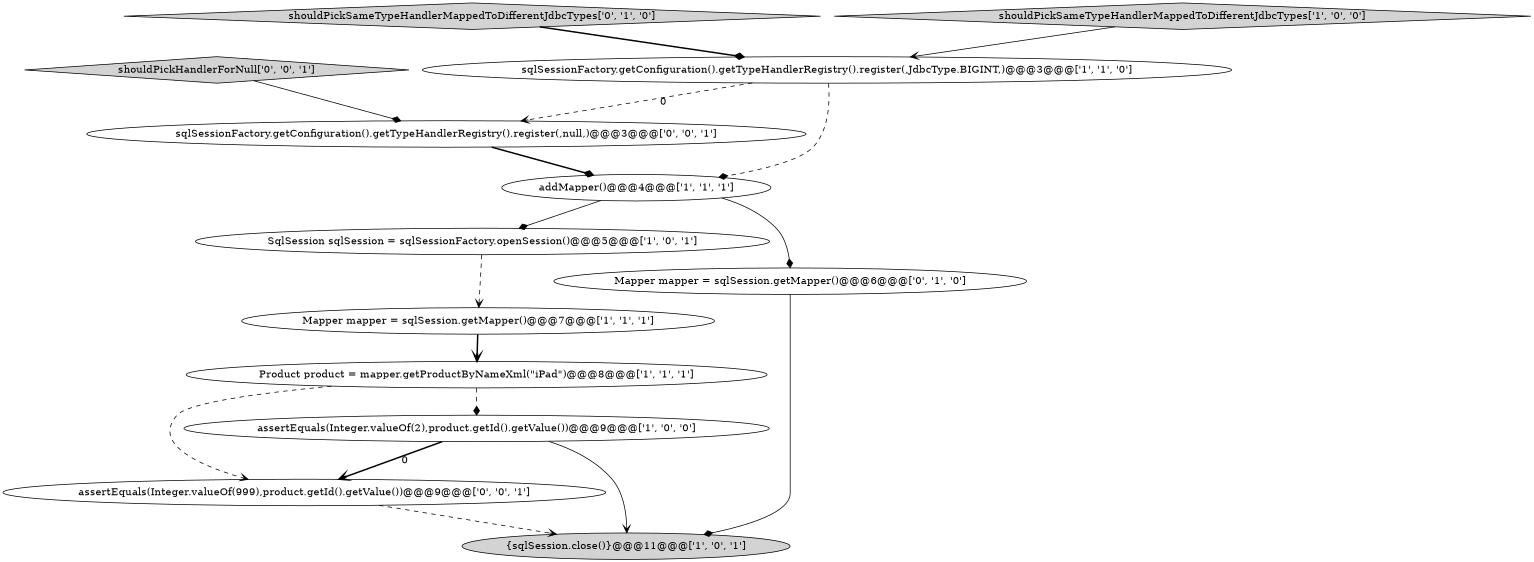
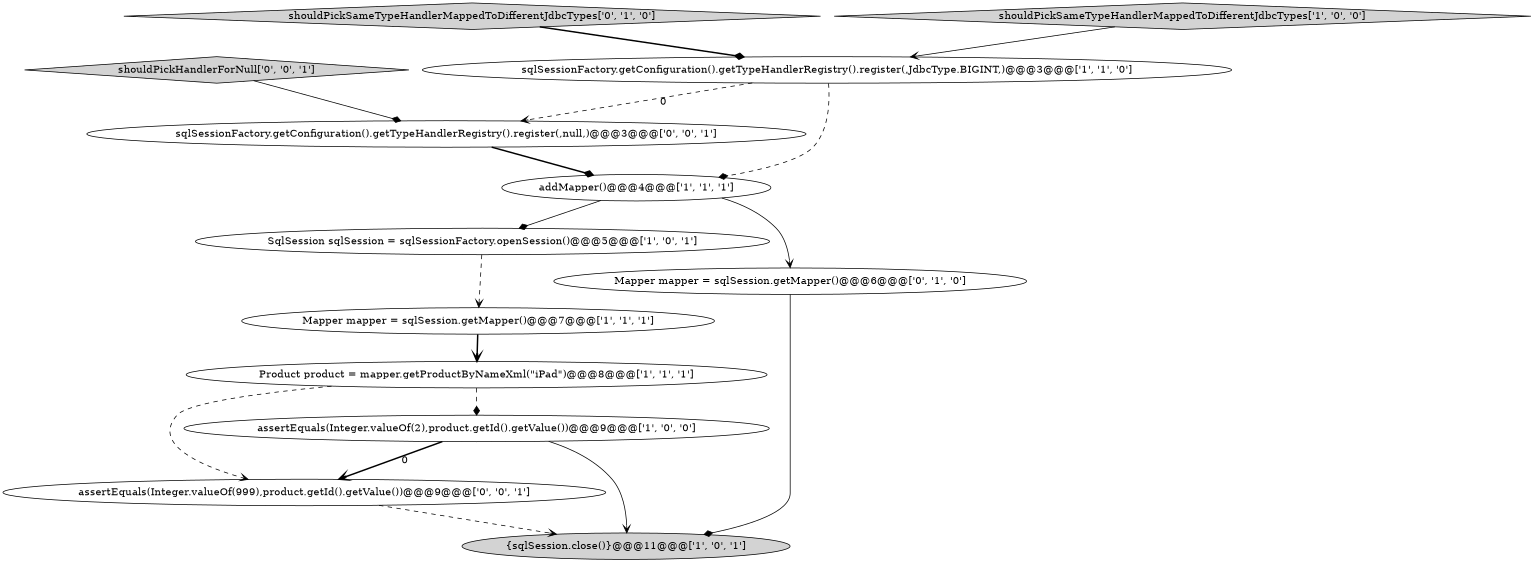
edge "addMapper()@@@4@@@['1', '1', '1']" -> "Mapper mapper = sqlSession.getMapper()@@@6@@@['0', '1', '0']": arrowhead diamond -> vee
